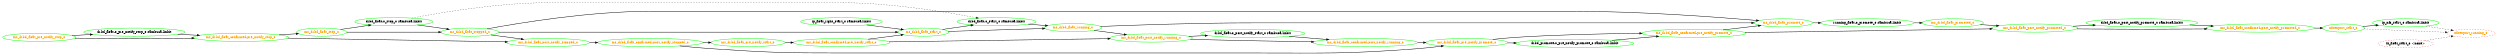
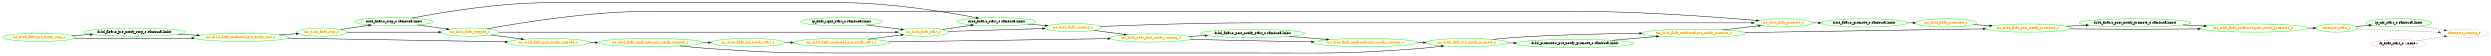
edge "drbd_float:0_stop_0 sambuca.linbit" -> "drbd_float:0_start_0 sambuca.linbit": style dashed -> bold
node "running_float:0_promote_0 sambuca.linbit": label "running_float:0_promote_0 sambuca.linbit" -> "drbd_float:0_promote_0 sambuca.linbit"
